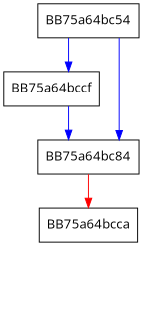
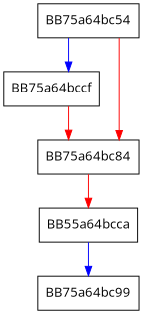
edge "BB75a64bc54" -> "BB75a64bc84": color blue -> red
edge "BB75a64bccf" -> "BB75a64bc84": color blue -> red
node "BB75a64bcca": label "BB75a64bcca" -> "BB55a64bcca"
node "BB75a64bc99": added
